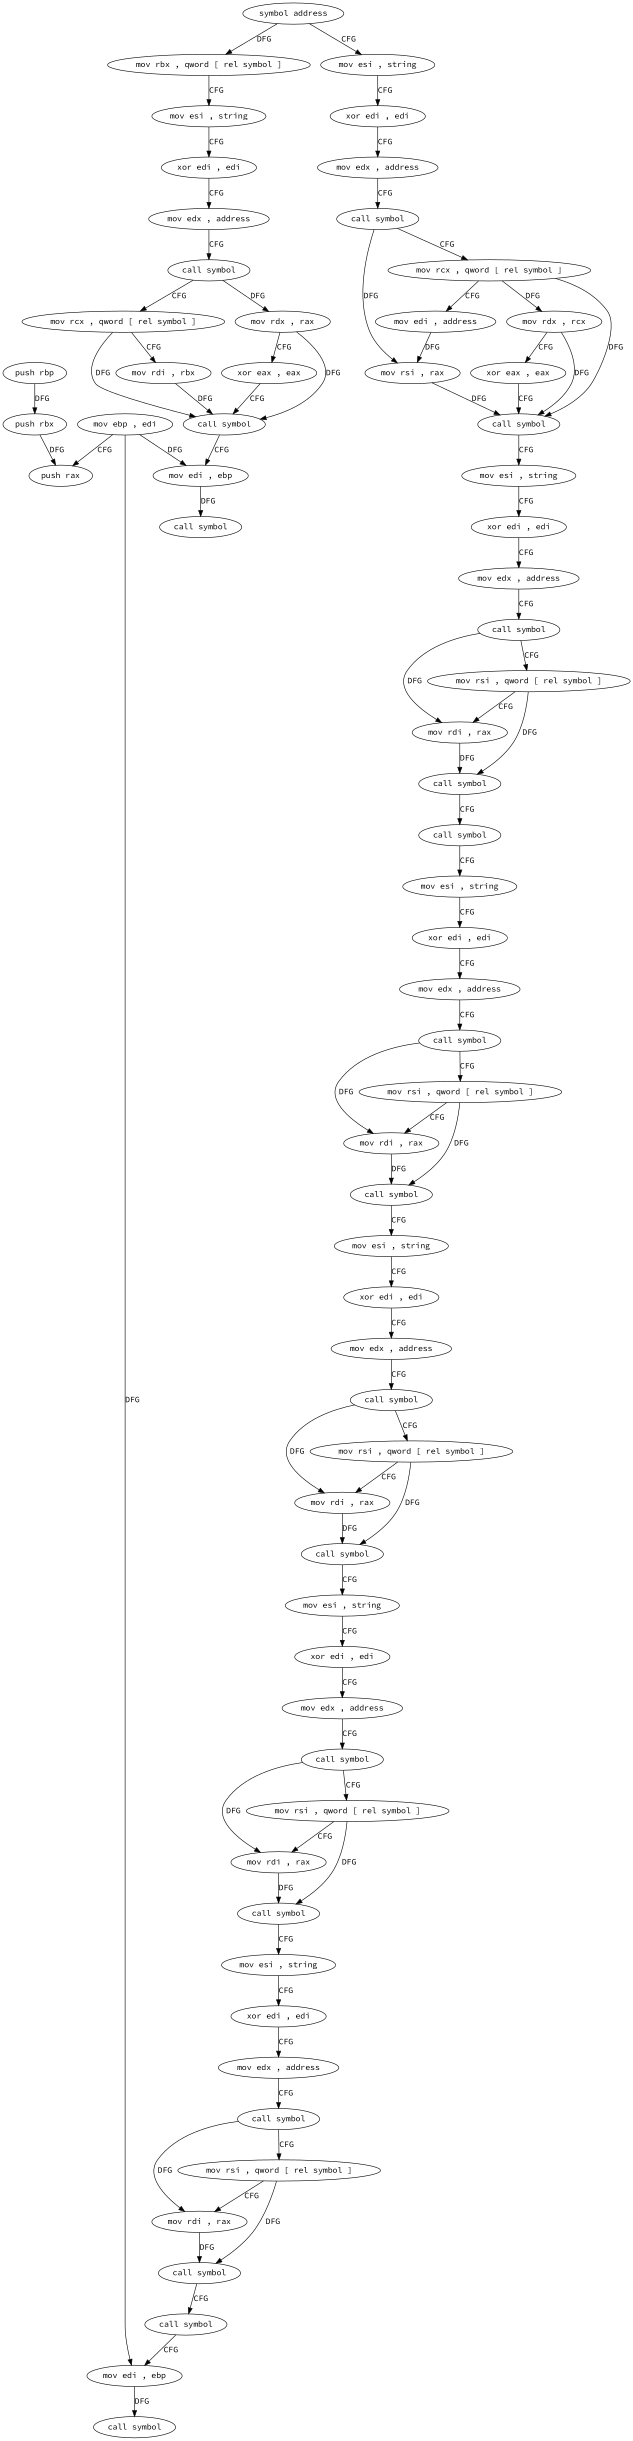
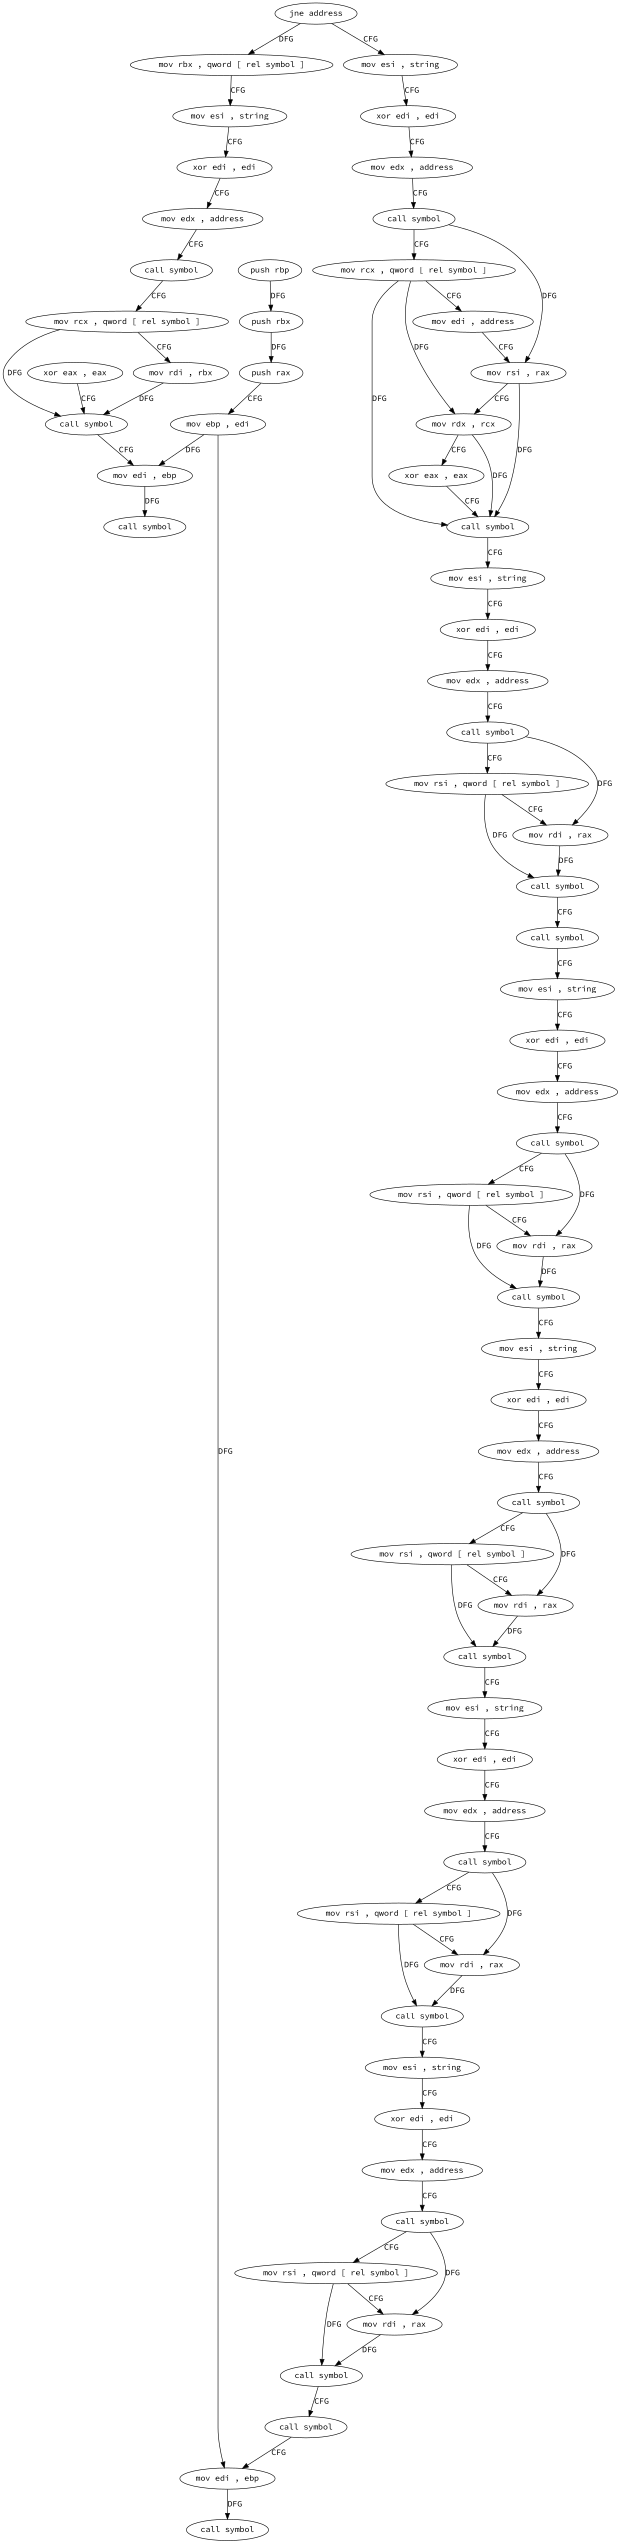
node "symbol address": label "symbol address" -> "jne address"
node "mov rdx , rax": removed
edge "mov edi , address" -> "mov rsi , rax": label "DFG" -> "CFG"
edge "mov rsi , rax" -> "mov rdx , rcx": added, label "CFG"
edge "mov ebp , edi" -> "push rax": reversed
